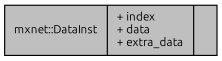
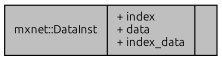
node "mxnet::DataInst": text "+ extra_data" -> "+ index_data"
